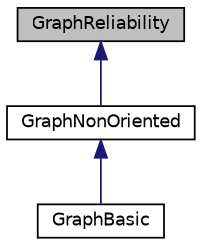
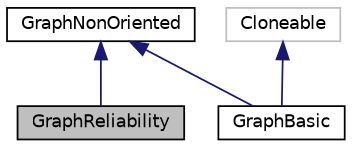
node "Cloneable": added
edge "GraphNonOriented" -> "GraphReliability": reversed
